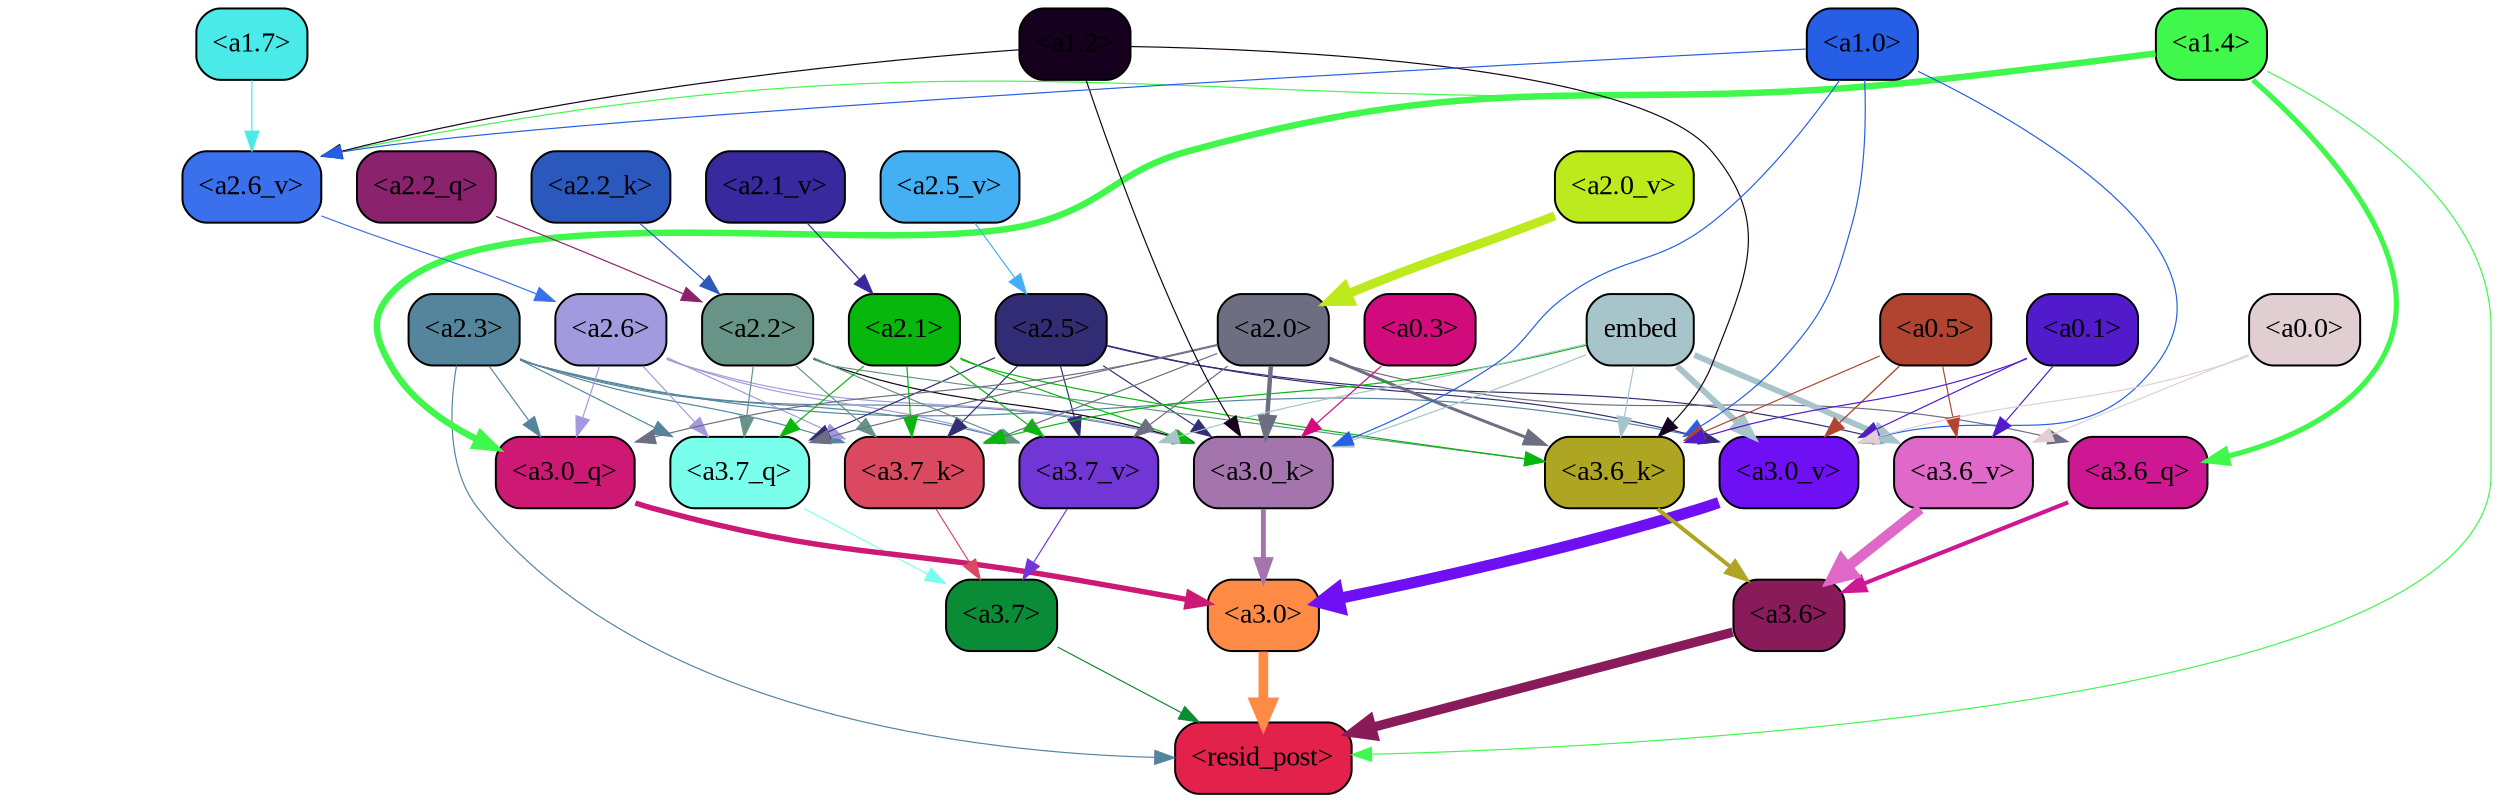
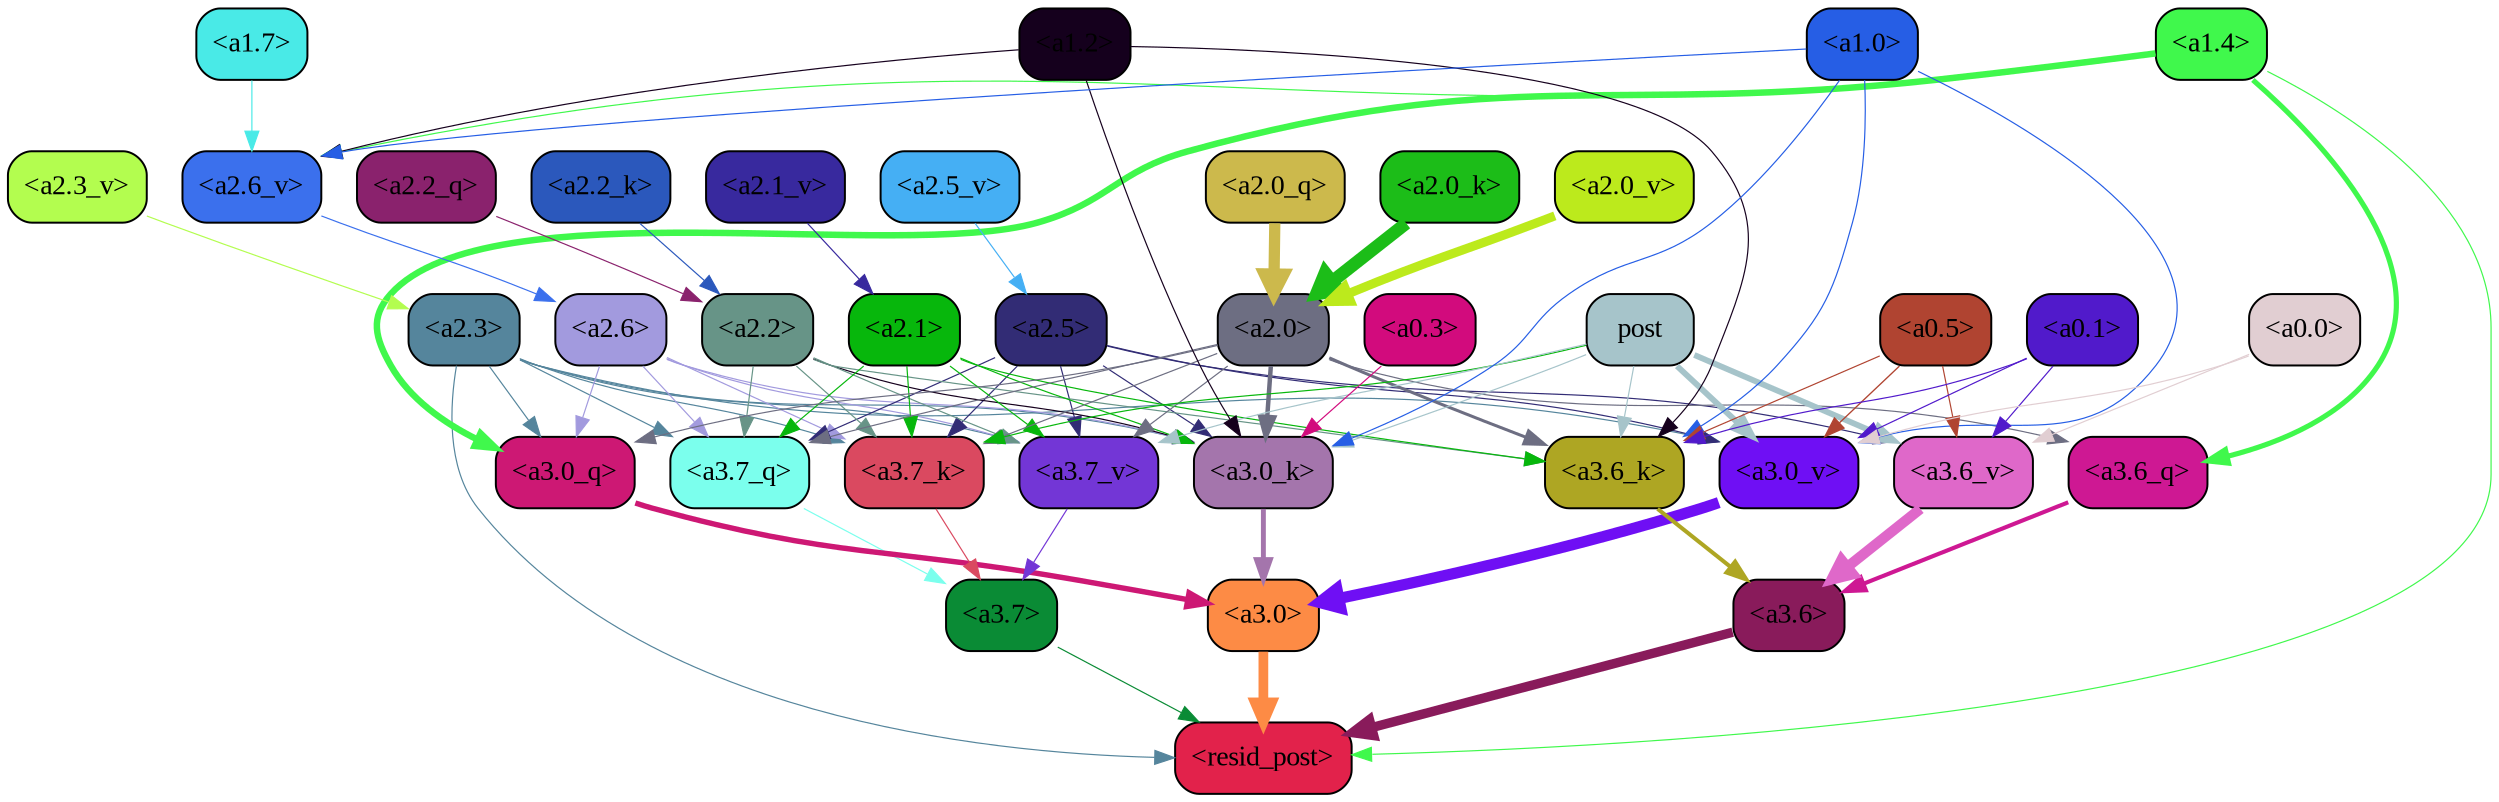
node "<a2.3_v>": added
node "<a2.0_q>": added
node "<a2.0_k>": added
node "embed": label "embed" -> "post"
